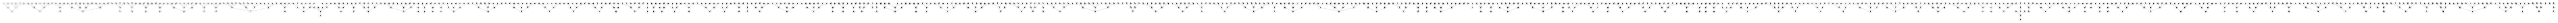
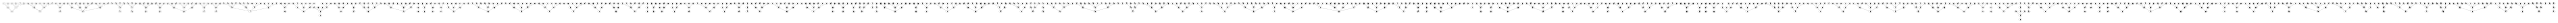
node "359": added
